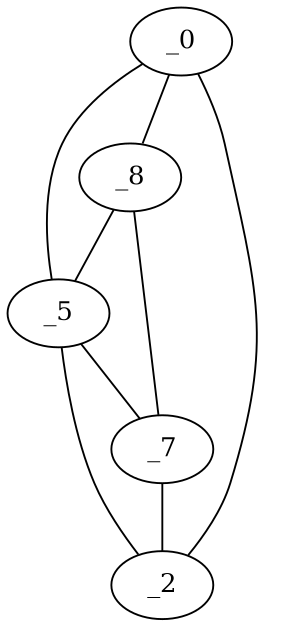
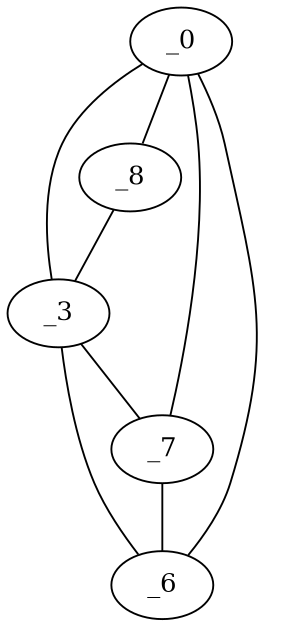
node "_5": label "_5" -> "_3"
edge "_8" -- "_7": now "_0" -- "_7"
node "_2": label "_2" -> "_6"
